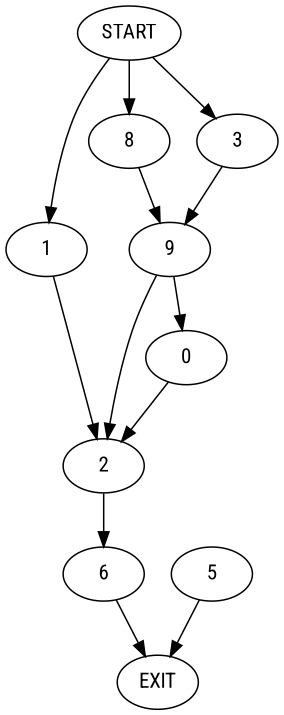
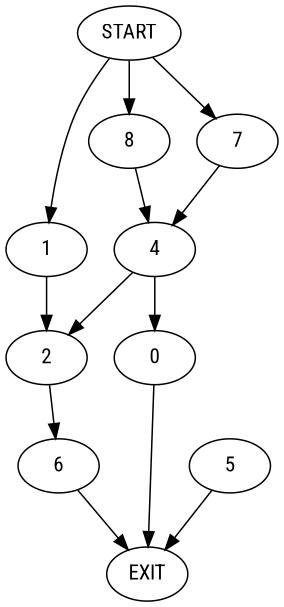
node "3": label "3" -> "7"
node "9": label "9" -> "4"
edge "0" -> "2": now "0" -> "EXIT"
